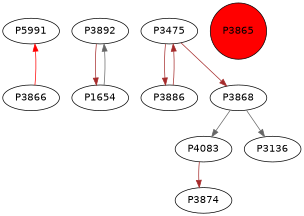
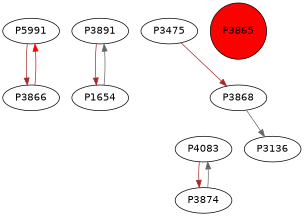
node "P3892": label "P3892" -> "P3891"
edge "P5991" -> "P3866": added
node "P3886": removed
edge "P3868" -> "P4083": now "P3874" -> "P4083"
